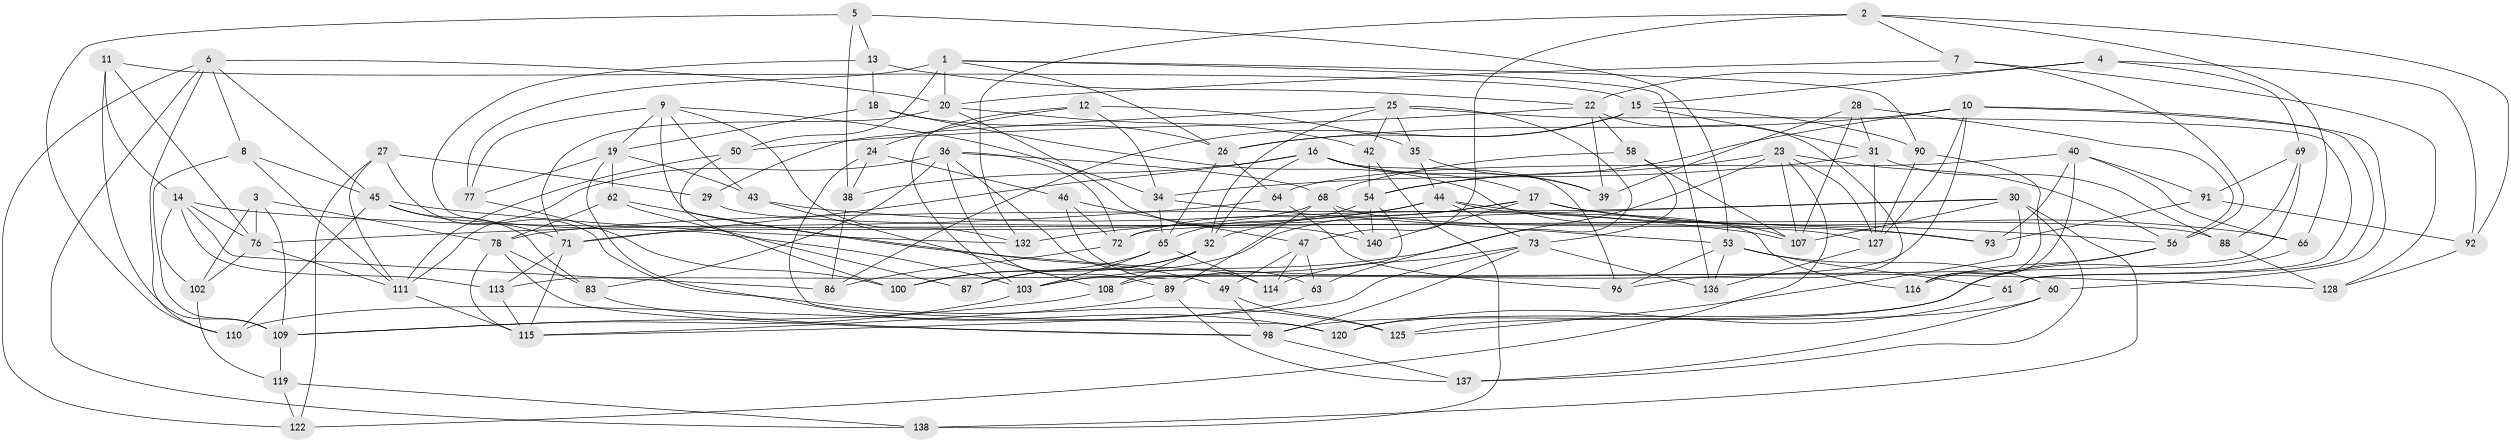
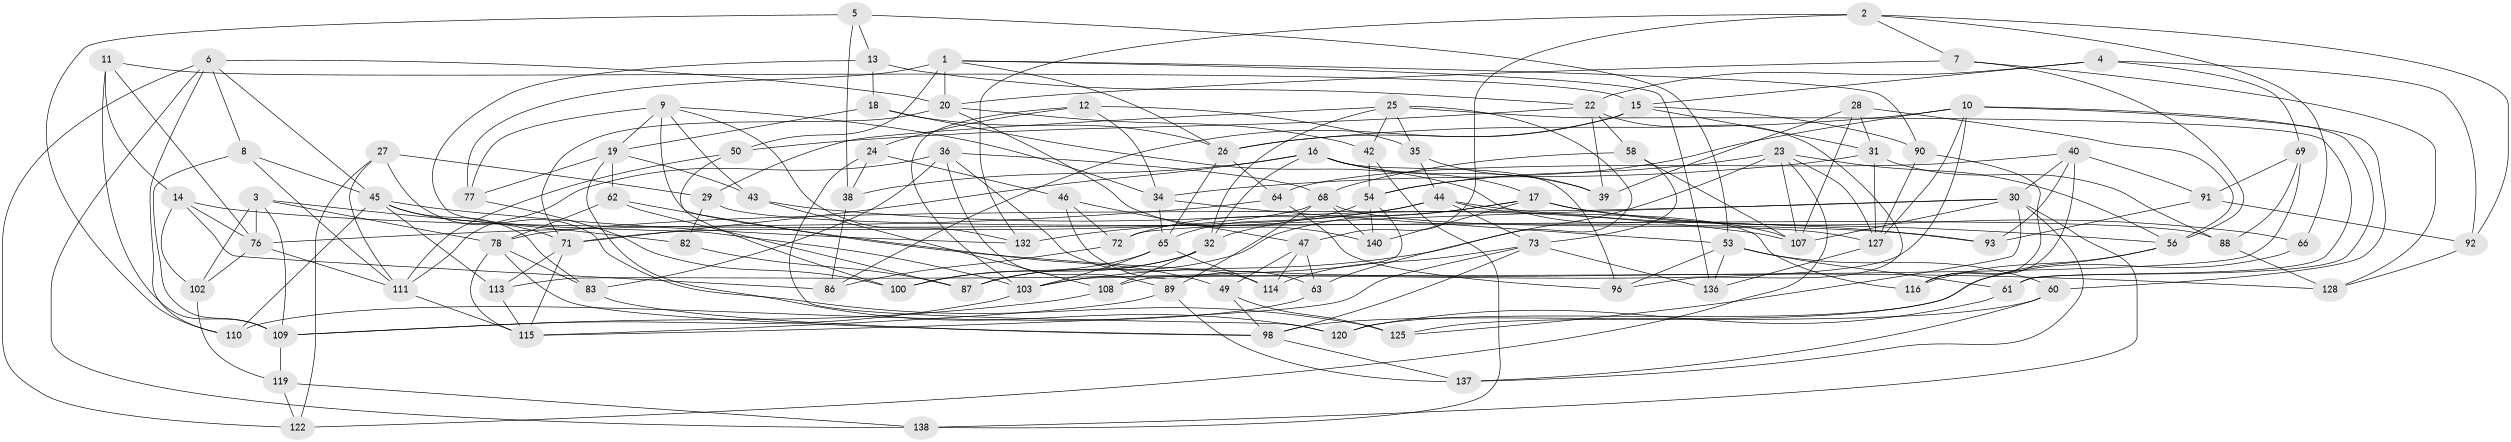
edge "36" -- "72": removed
edge "40" -- "66": now "40" -- "30"
node "82": added
edge "14" -- "113": now "45" -- "113"
